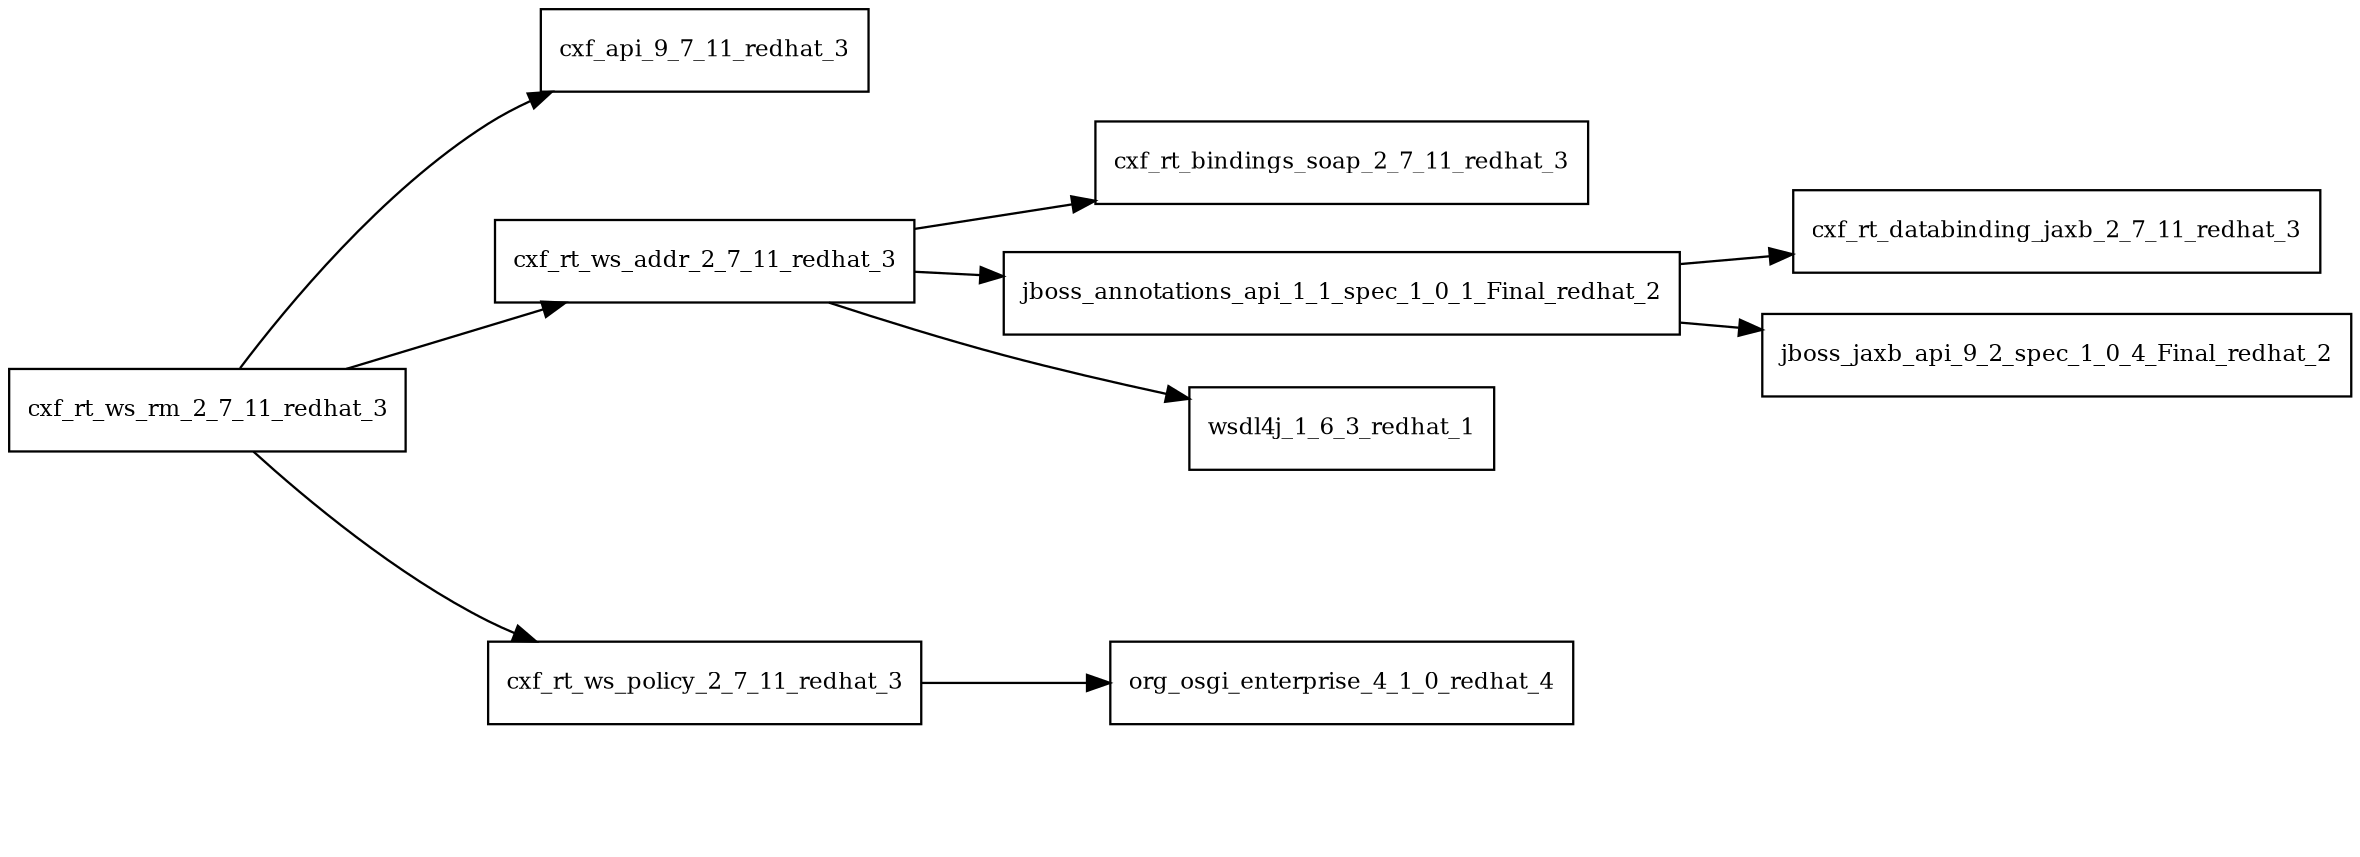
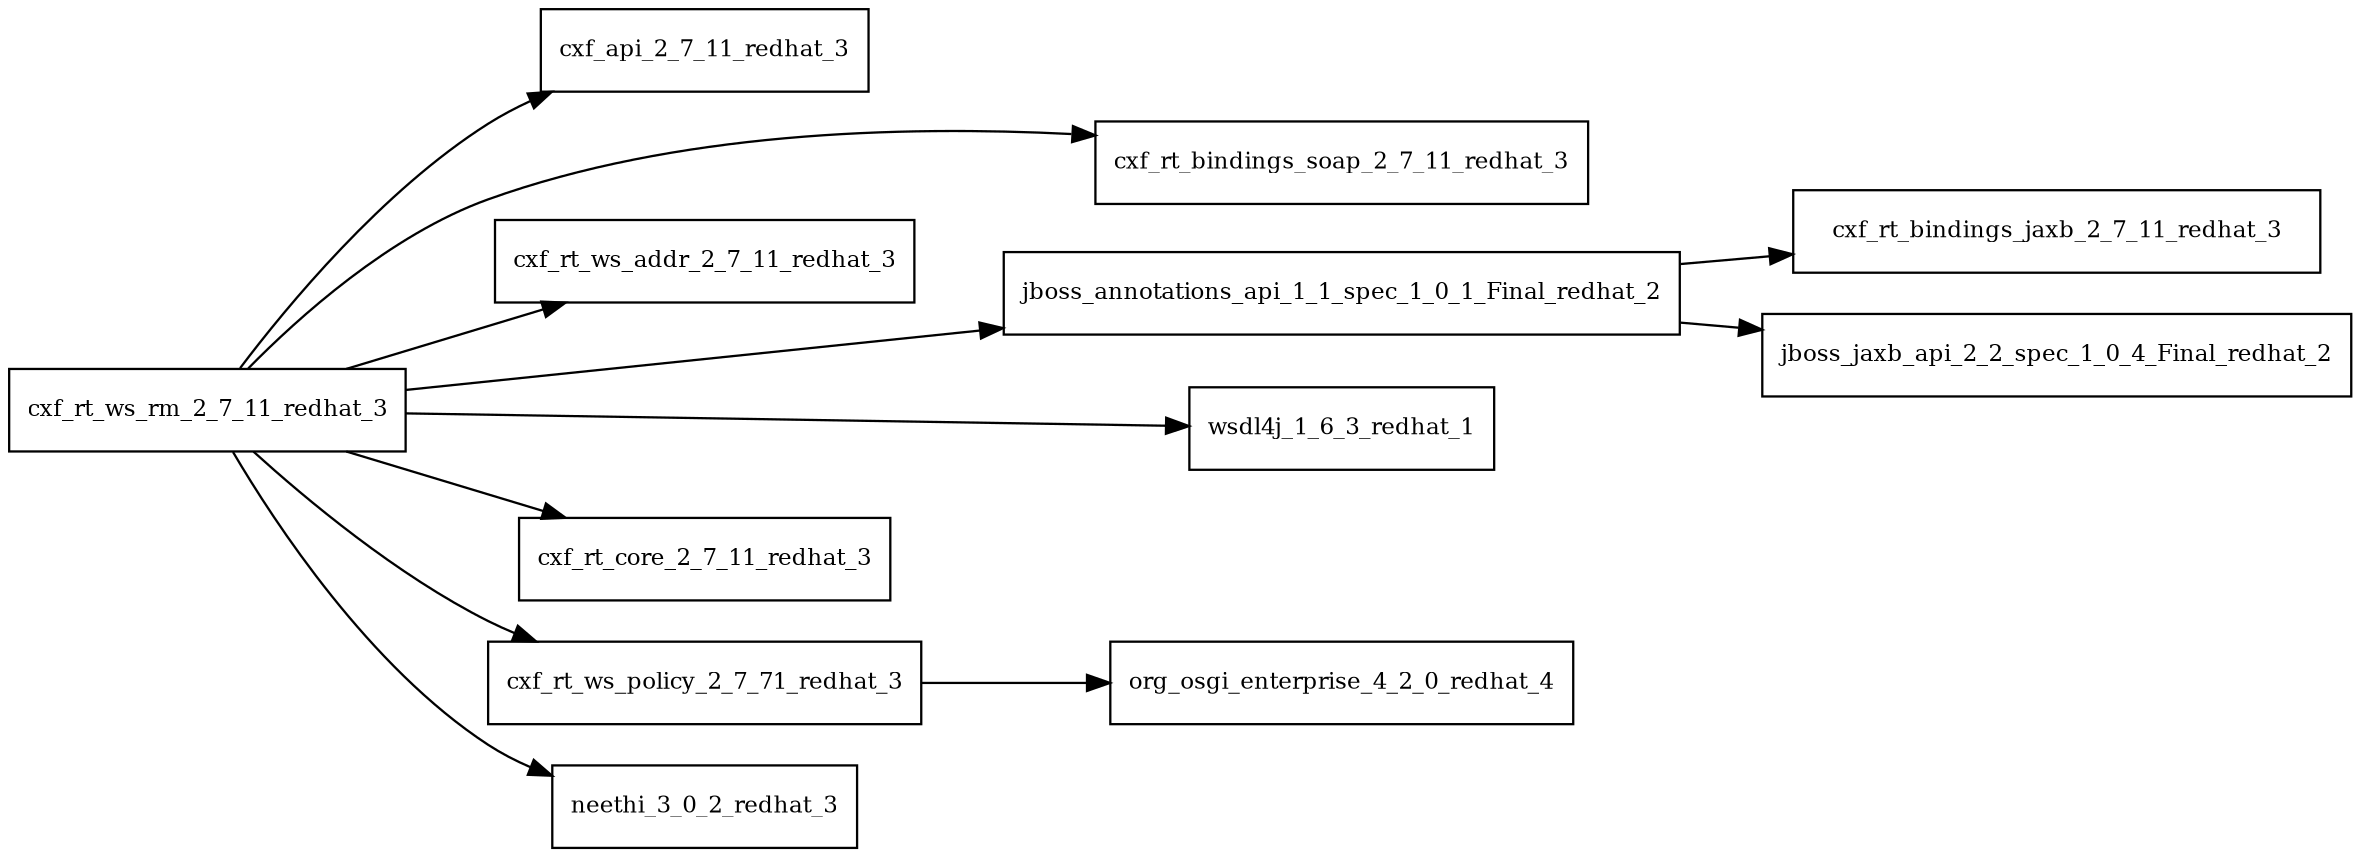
node "cxf_api_9_7_11_redhat_3": label "cxf_api_9_7_11_redhat_3" -> "cxf_api_2_7_11_redhat_3"
edge "cxf_rt_ws_addr_2_7_11_redhat_3" -> "cxf_rt_bindings_soap_2_7_11_redhat_3": now "cxf_rt_ws_rm_2_7_11_redhat_3" -> "cxf_rt_bindings_soap_2_7_11_redhat_3"
node "cxf_rt_databinding_jaxb_2_7_11_redhat_3": label "cxf_rt_databinding_jaxb_2_7_11_redhat_3" -> "cxf_rt_bindings_jaxb_2_7_11_redhat_3"
edge "cxf_rt_ws_addr_2_7_11_redhat_3" -> "jboss_annotations_api_1_1_spec_1_0_1_Final_redhat_2": now "cxf_rt_ws_rm_2_7_11_redhat_3" -> "jboss_annotations_api_1_1_spec_1_0_1_Final_redhat_2"
edge "cxf_rt_ws_addr_2_7_11_redhat_3" -> "wsdl4j_1_6_3_redhat_1": now "cxf_rt_ws_rm_2_7_11_redhat_3" -> "wsdl4j_1_6_3_redhat_1"
node "jboss_jaxb_api_9_2_spec_1_0_4_Final_redhat_2": label "jboss_jaxb_api_9_2_spec_1_0_4_Final_redhat_2" -> "jboss_jaxb_api_2_2_spec_1_0_4_Final_redhat_2"
node "cxf_rt_core_2_7_11_redhat_3": added
node "cxf_rt_ws_policy_2_7_11_redhat_3": label "cxf_rt_ws_policy_2_7_11_redhat_3" -> "cxf_rt_ws_policy_2_7_71_redhat_3"
node "org_osgi_enterprise_4_1_0_redhat_4": label "org_osgi_enterprise_4_1_0_redhat_4" -> "org_osgi_enterprise_4_2_0_redhat_4"
node "neethi_3_0_2_redhat_3": added
